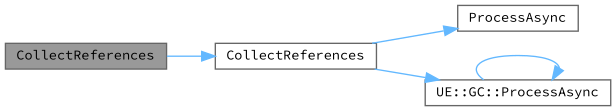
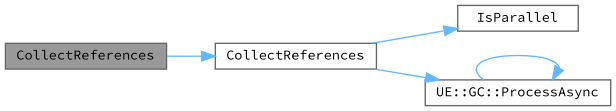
node "ProcessAsync": label "ProcessAsync" -> "IsParallel"
